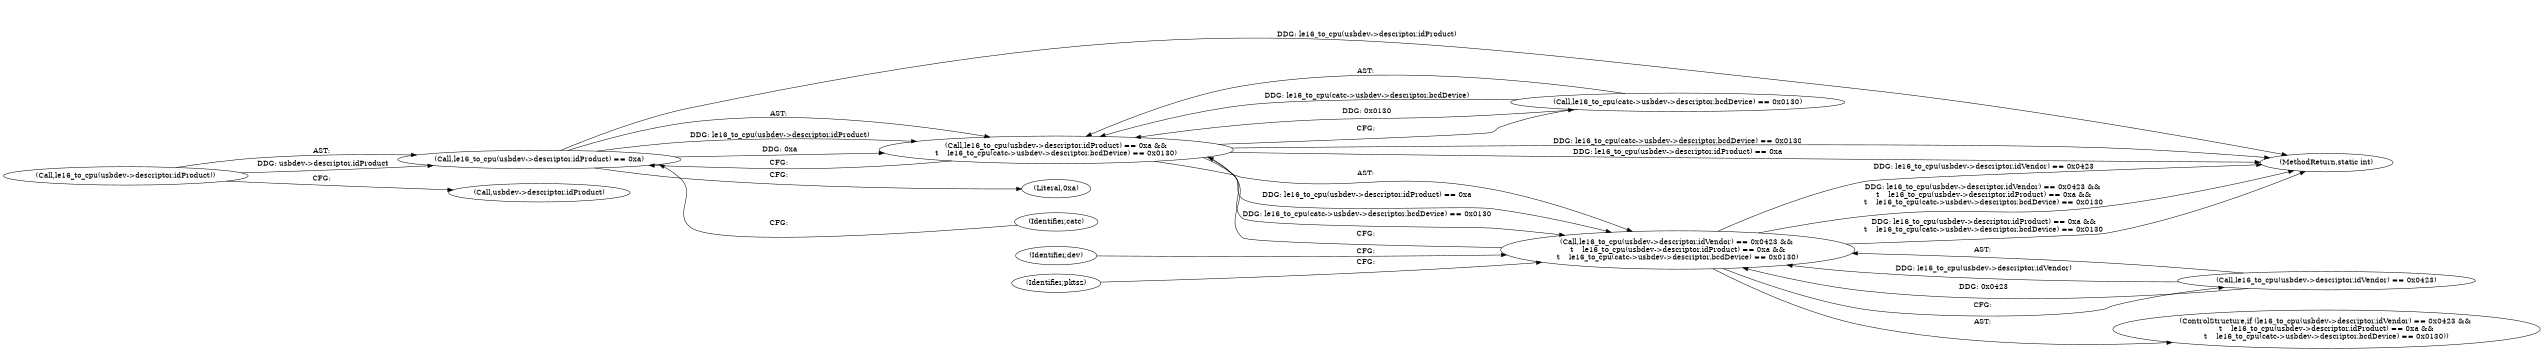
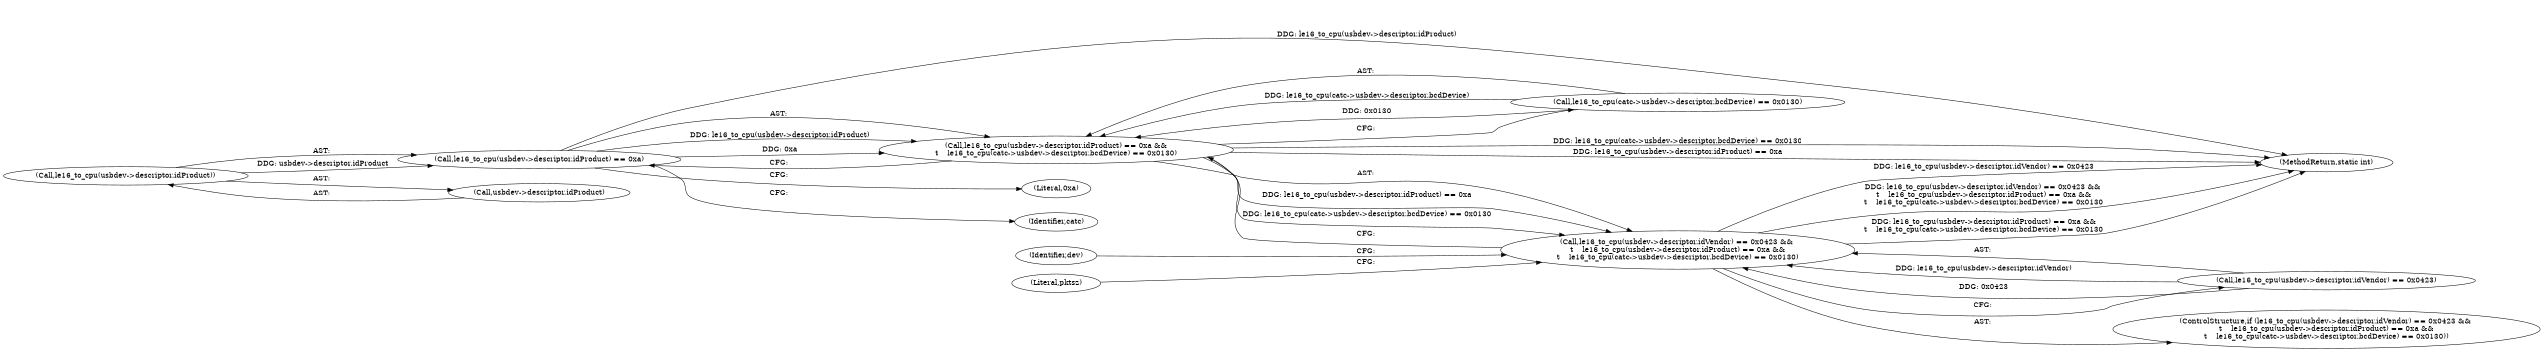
edge "(Call,le16_to_cpu(usbdev->descriptor.idProduct))" -> "(Call,usbdev->descriptor.idProduct)": label "CFG: " -> "AST: "
edge "(Call,usbdev->descriptor.idProduct)" -> "(Call,le16_to_cpu(usbdev->descriptor.idProduct))": added, label "AST:"
edge "(Identifier,catc)" -> "(Call,le16_to_cpu(usbdev->descriptor.idProduct) == 0xa)": reversed
node "(Identifier,pktsz)": label "(Identifier,pktsz)" -> "(Literal,pktsz)"
